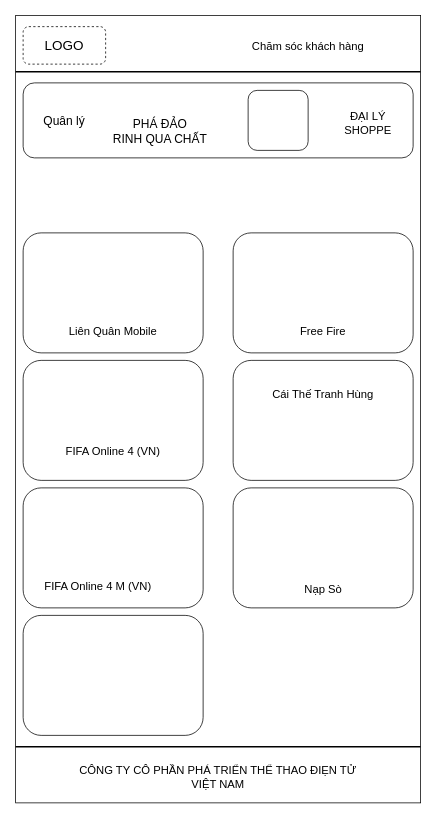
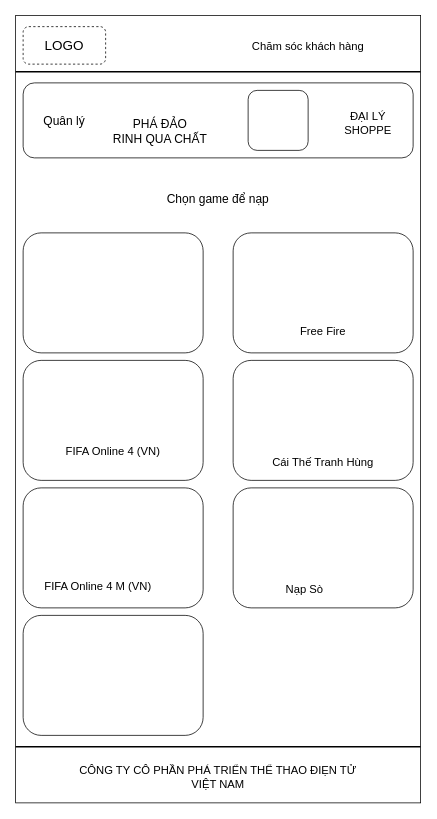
node "Chọn game để nạp": added
node "Liên Quân Mobile": removed
node "Cái Thế Tranh Hùng": moved (323, 394) -> (323, 462)
node "Nạp Sò": moved (323, 589) -> (304, 589)
